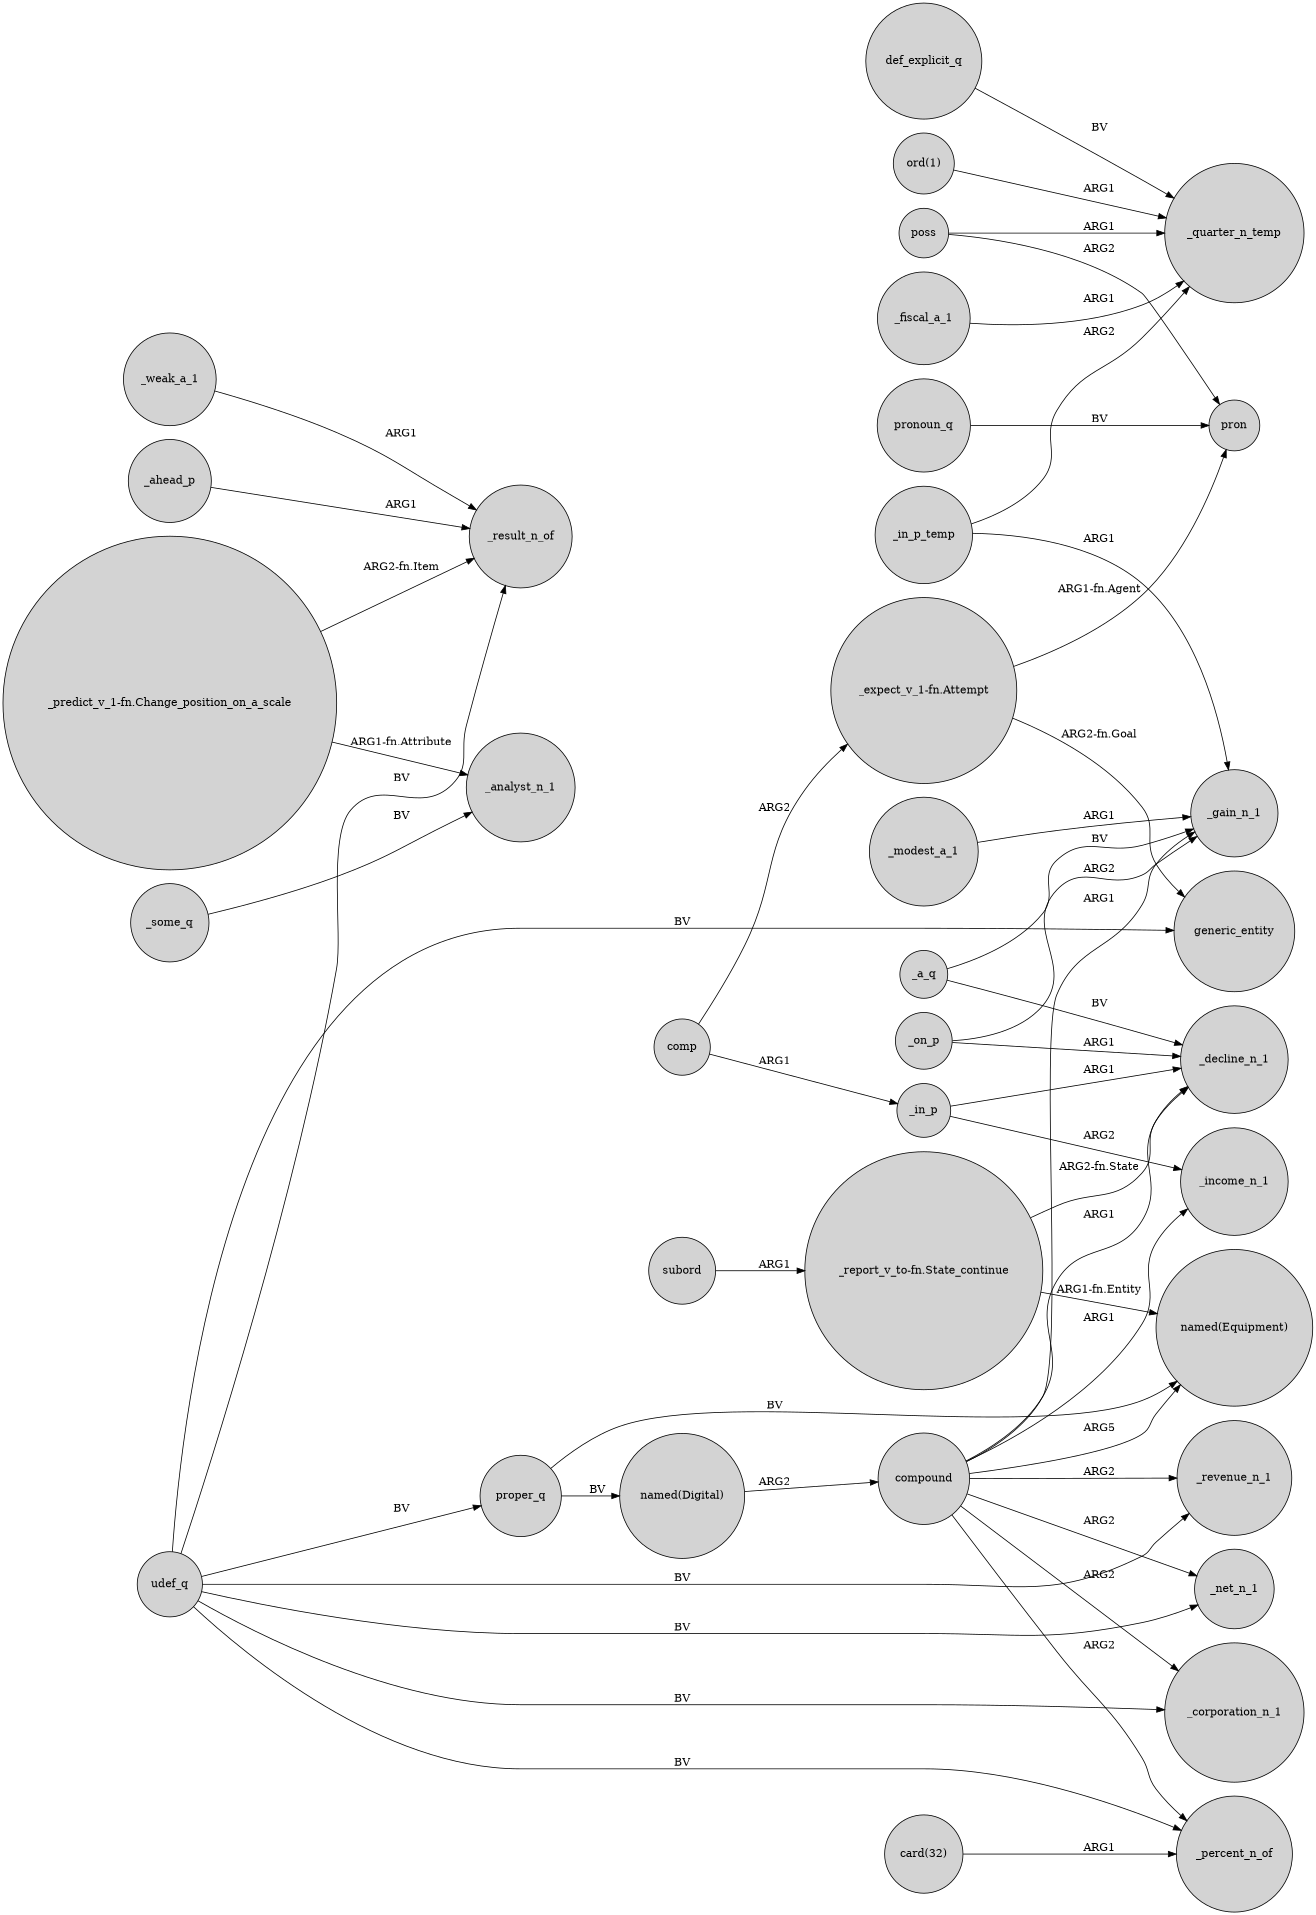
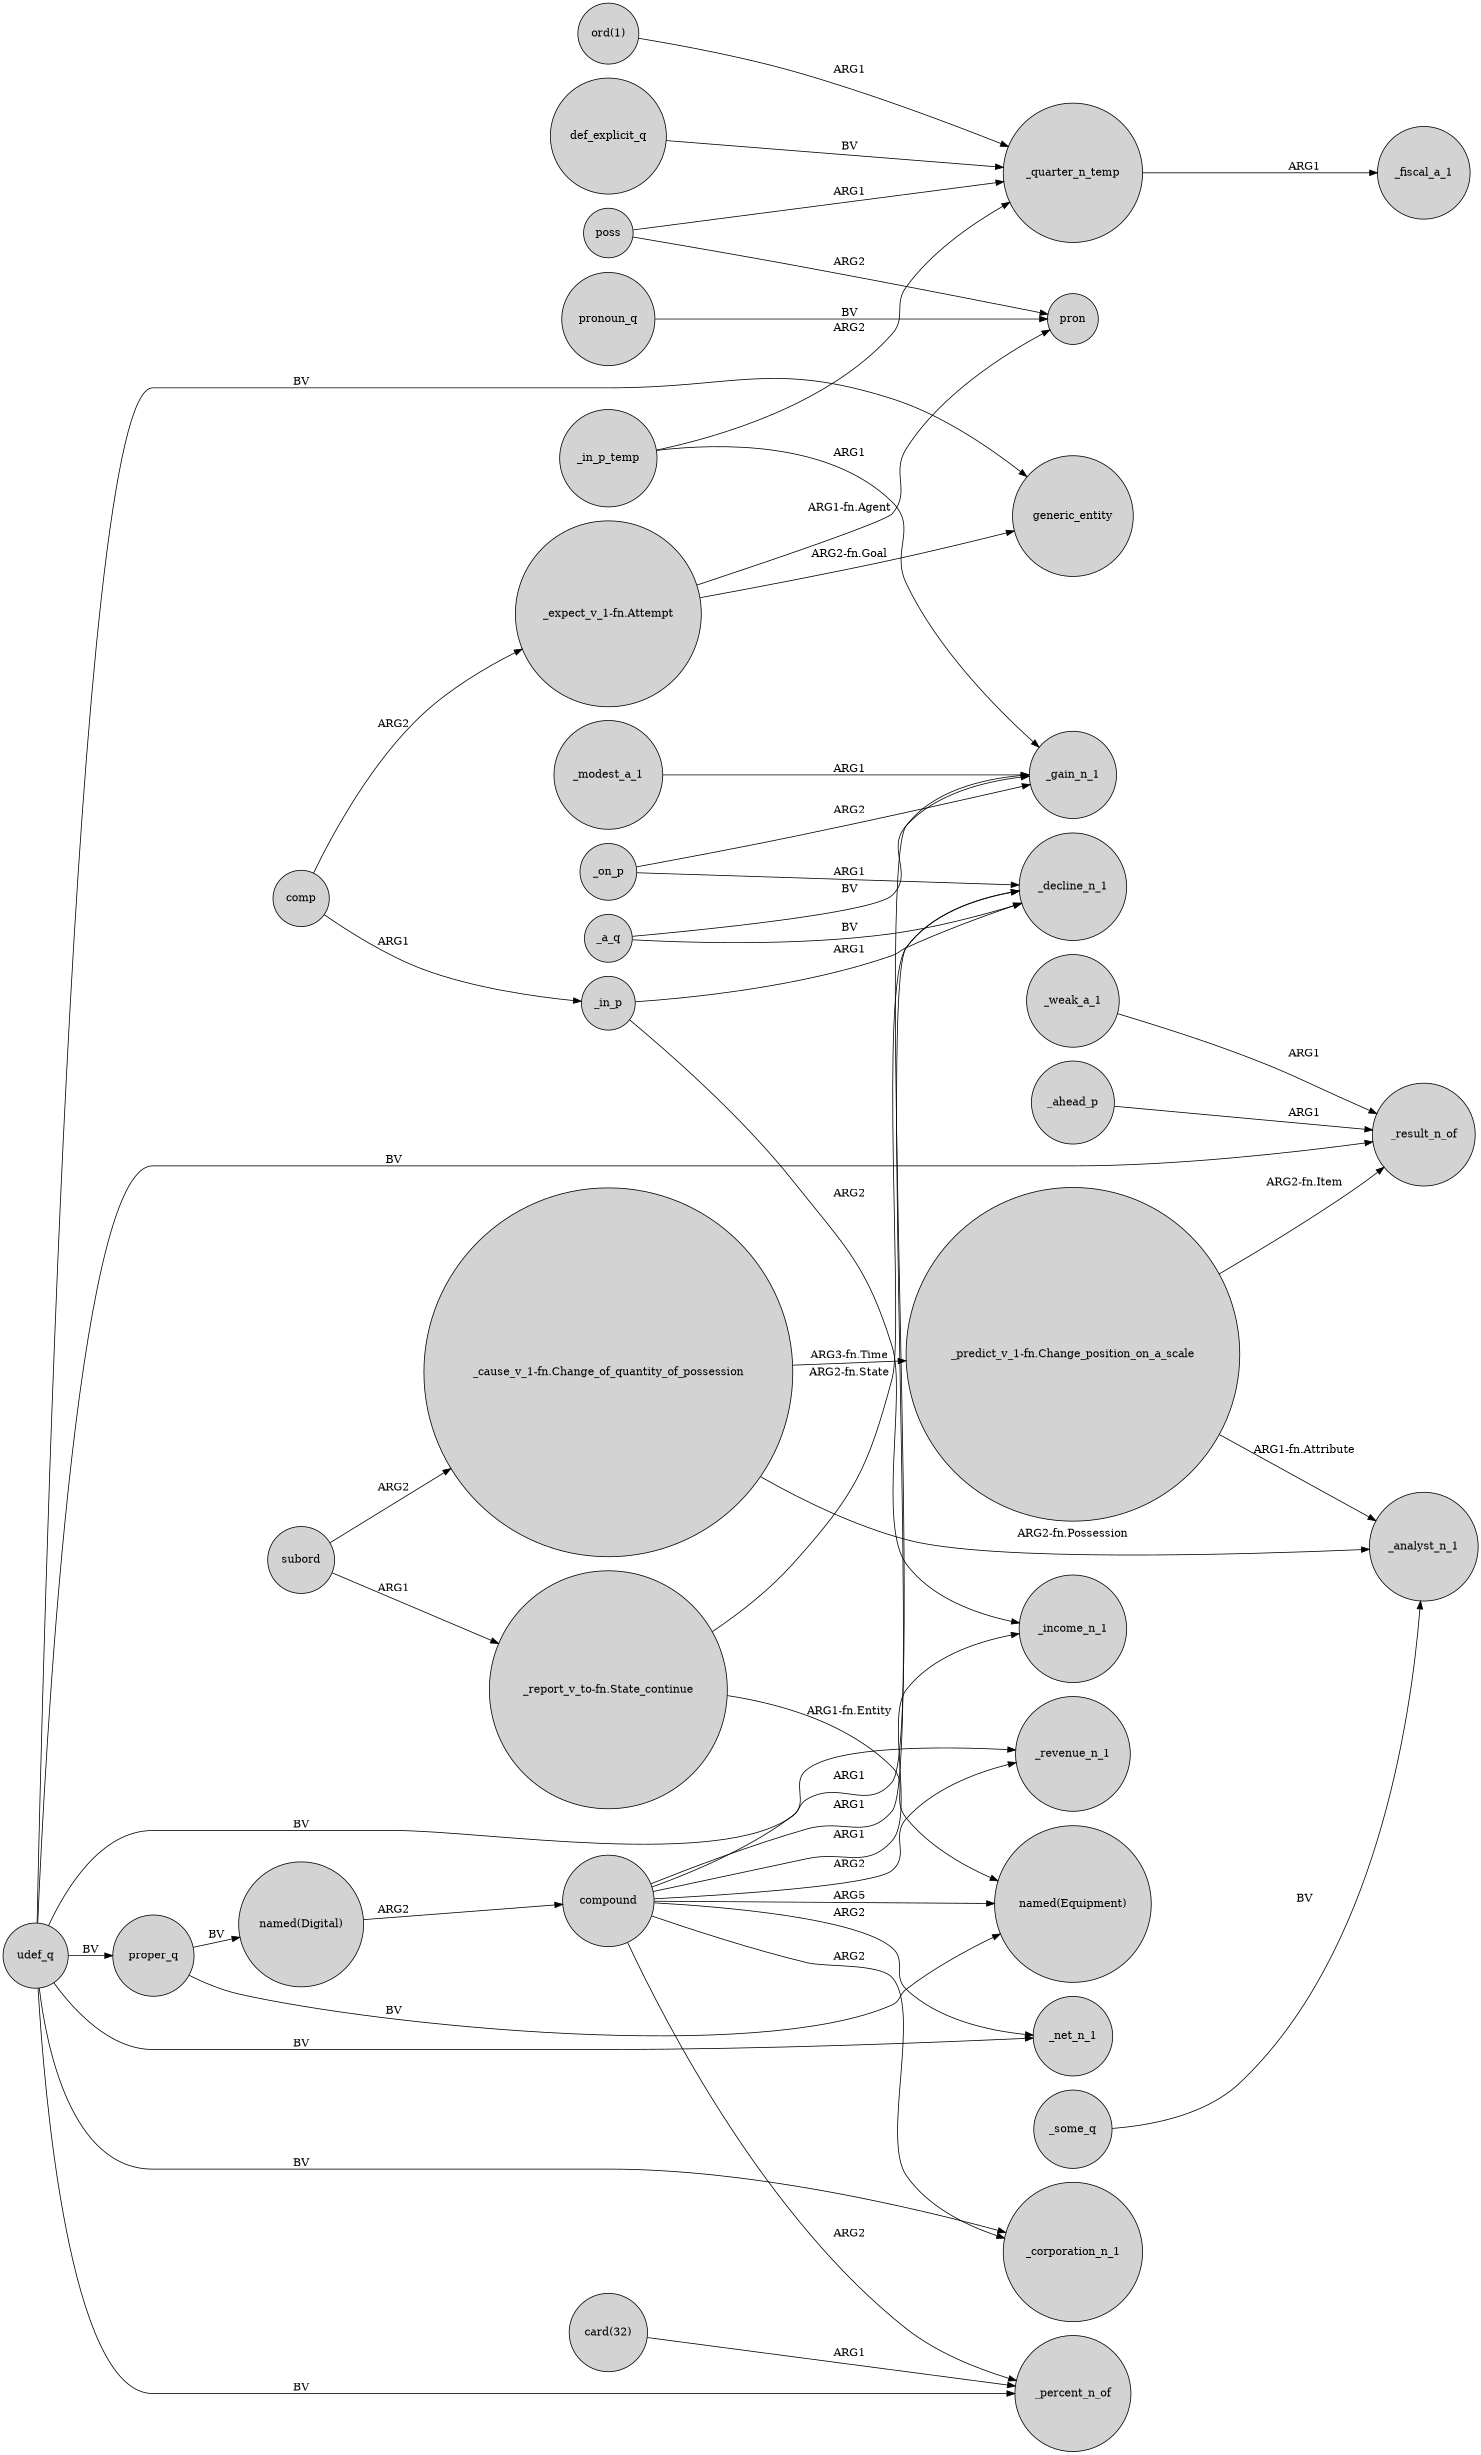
edge "_fiscal_a_1" -> "_quarter_n_temp": reversed
node "_cause_v_1-fn.Change_of_quantity_of_possession": added
